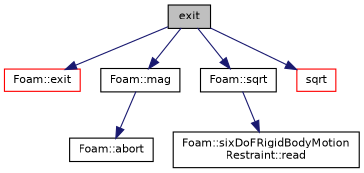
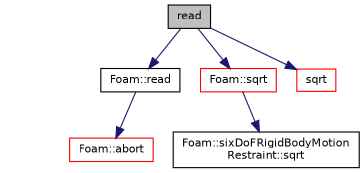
node "exit": label "exit" -> "read"
node "Foam::exit": removed
node "Foam::mag": label "Foam::mag" -> "Foam::read"
node "Foam::sqrt": color black -> red
node "Foam::abort": color black -> red
node "Foam::sixDoFRigidBodyMotion Restraint::read": label "Foam::sixDoFRigidBodyMotion Restraint::read" -> "Foam::sixDoFRigidBodyMotion Restraint::sqrt"
